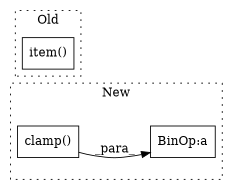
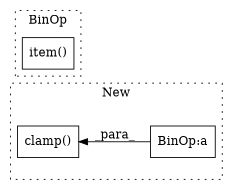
cluster "Old": label "Old" -> "BinOp"
edge "clamp()" -> "BinOp:a": reversed
